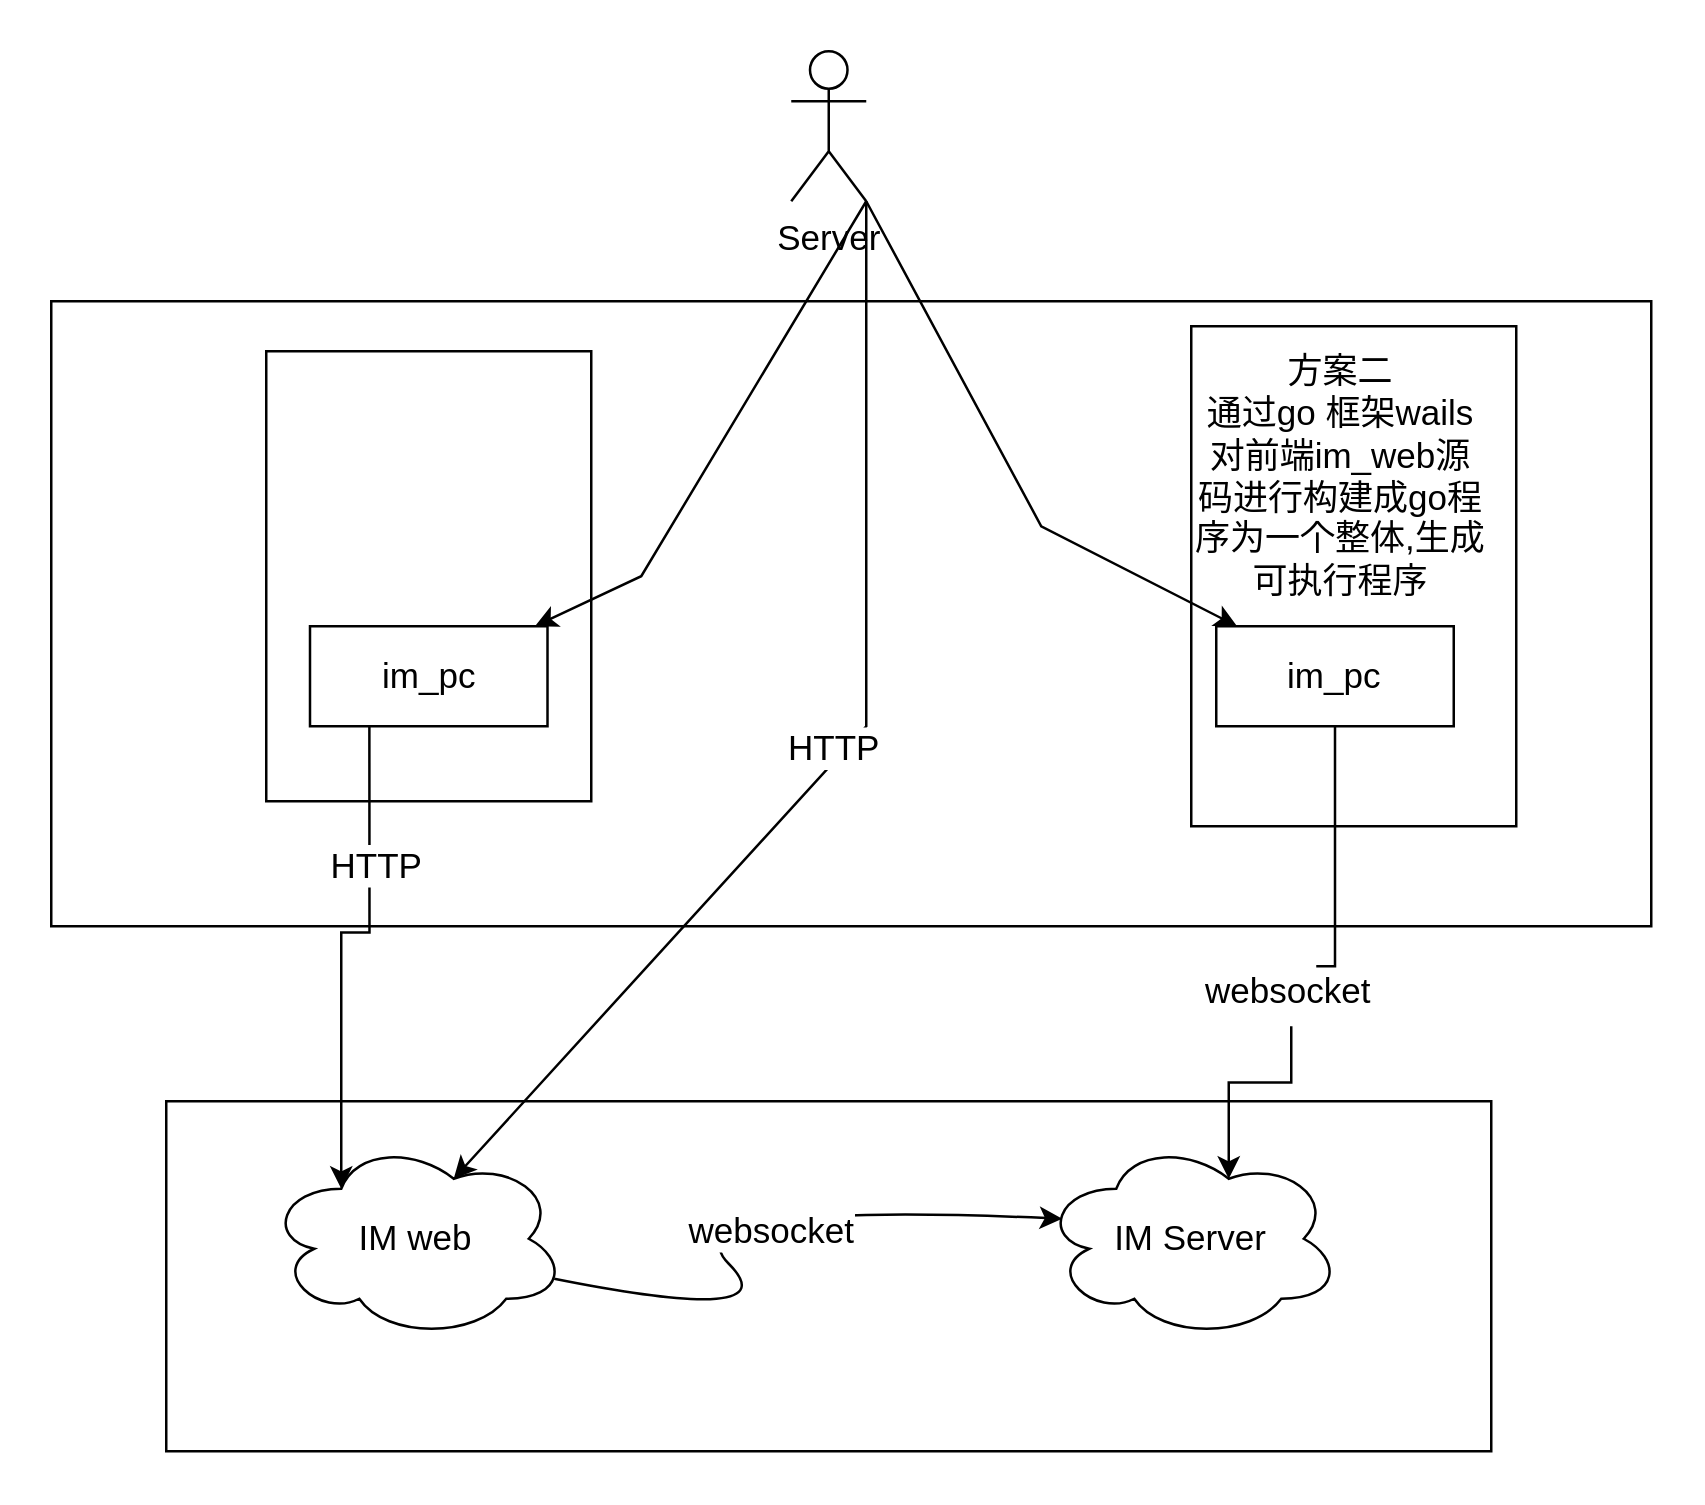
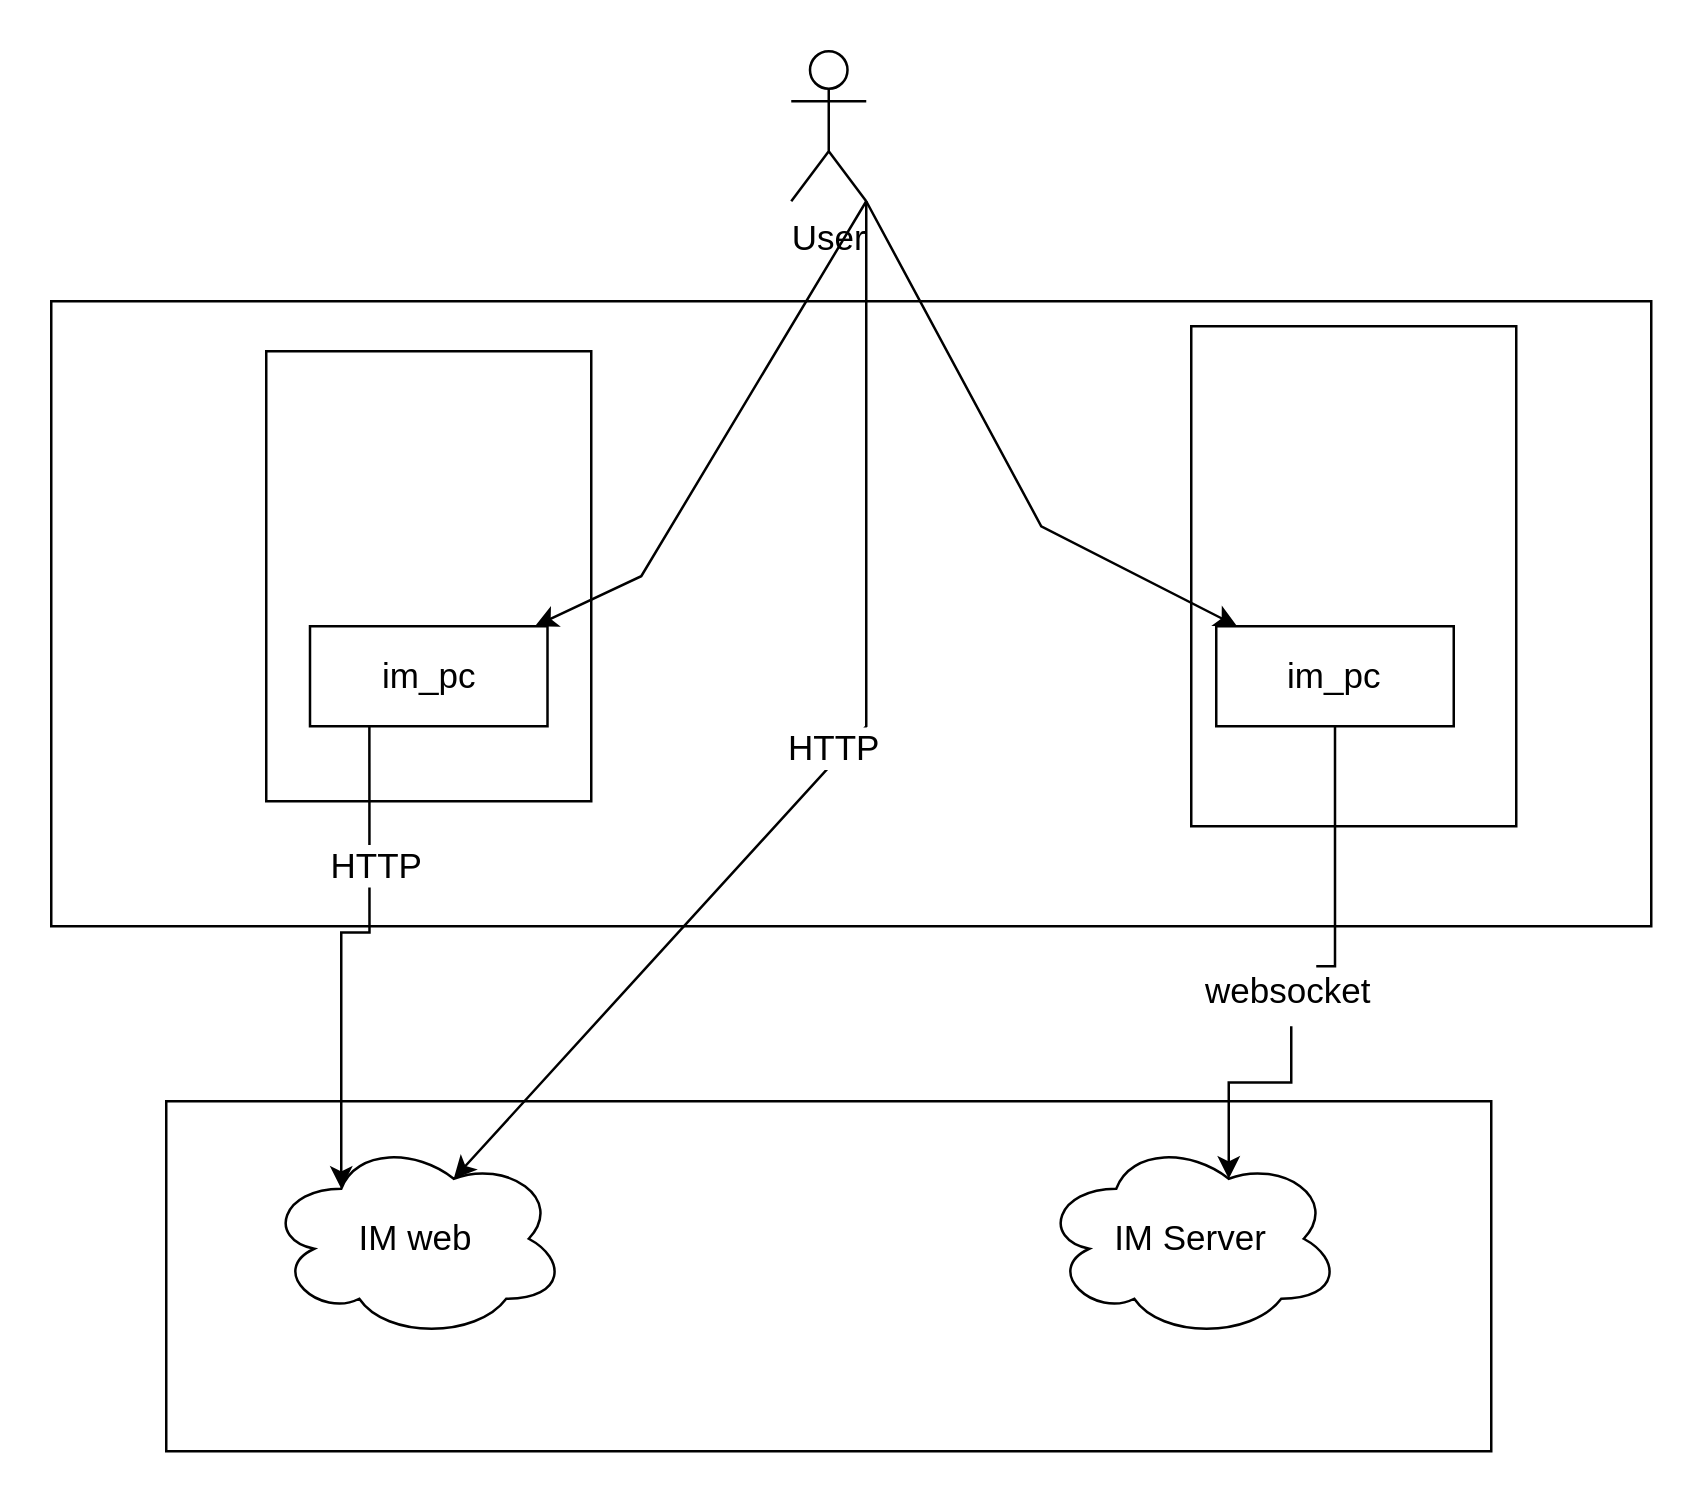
node "Server": label "Server" -> "User"
node "方案二 通过go 框架wails 对前端im_web源码进行构建成go程序为一个整体,生成可执行程序": removed
edge "IM web" -> "IM Server": removed, label "websocket"
